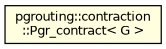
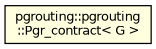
node "pgrouting::contraction ::Pgr_contract< G >": label "pgrouting::contraction ::Pgr_contract< G >" -> "pgrouting::pgrouting ::Pgr_contract< G >"
